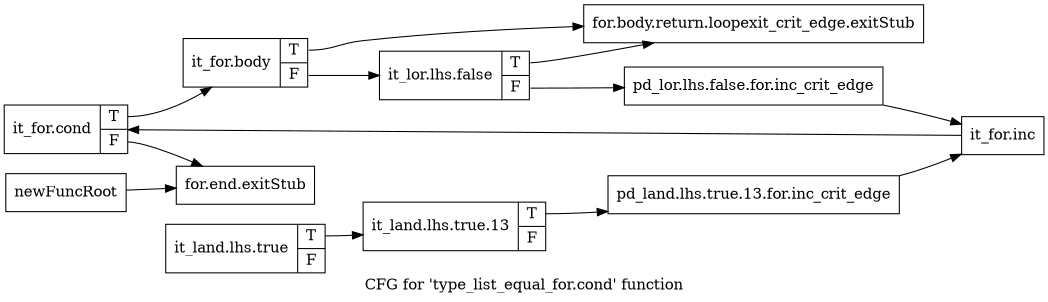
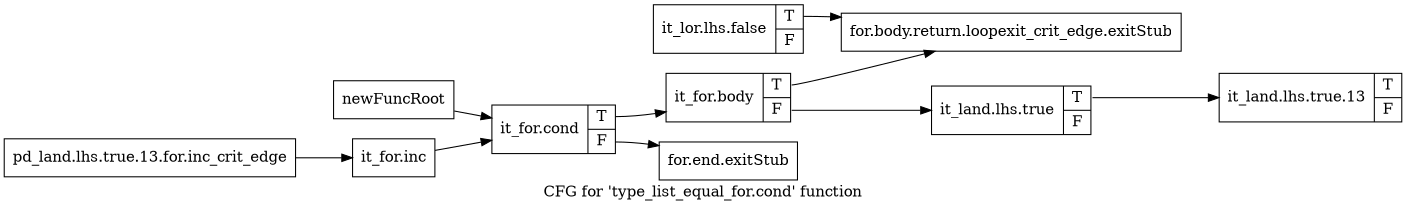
edge "it_for.body" -> "it_lor.lhs.false": now "it_for.body" -> "it_land.lhs.true"
node "pd_lor.lhs.false.for.inc_crit_edge": removed
edge "newFuncRoot" -> "for.end.exitStub": now "newFuncRoot" -> "it_for.cond"
edge "it_land.lhs.true.13" -> "pd_land.lhs.true.13.for.inc_crit_edge": removed
